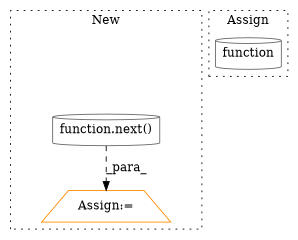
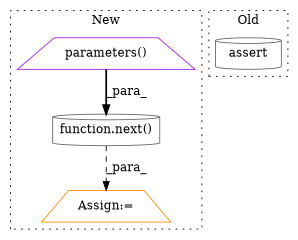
cluster "Assign": label "Assign" -> "Old"
node "parameters()": added
node "function": label "function" -> "assert"
